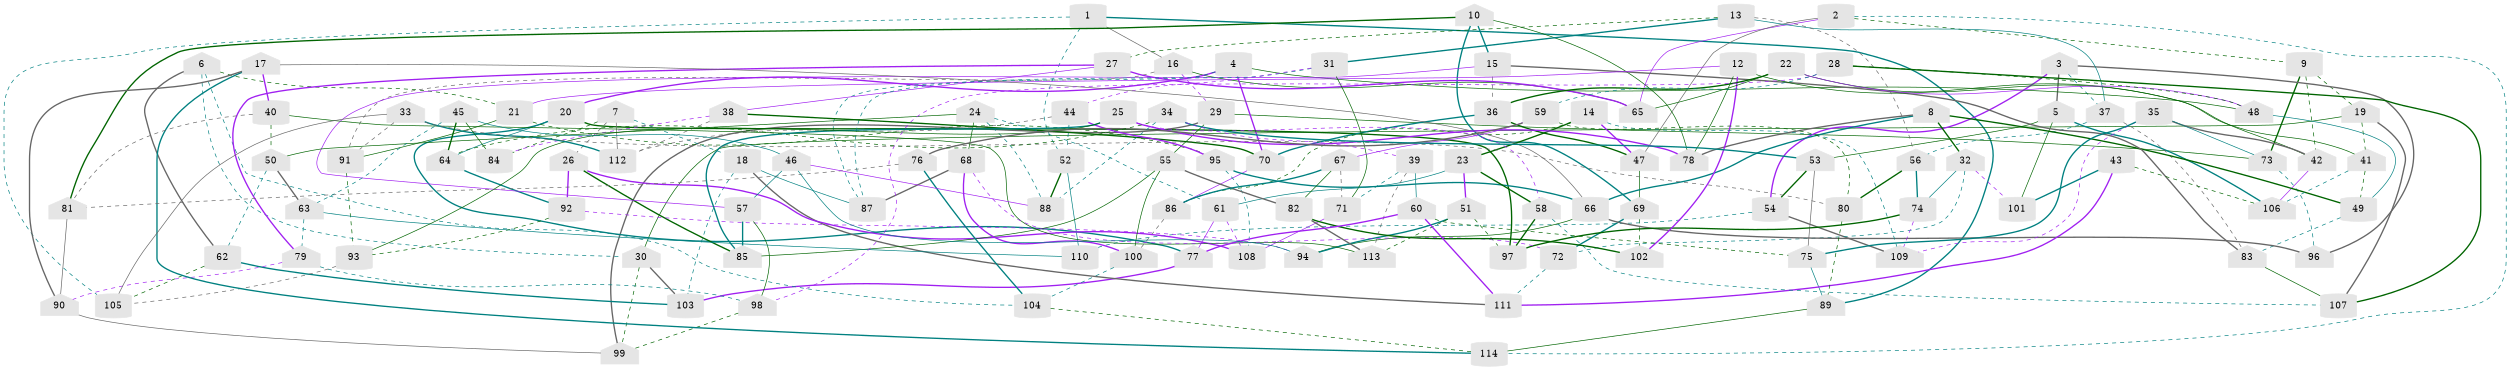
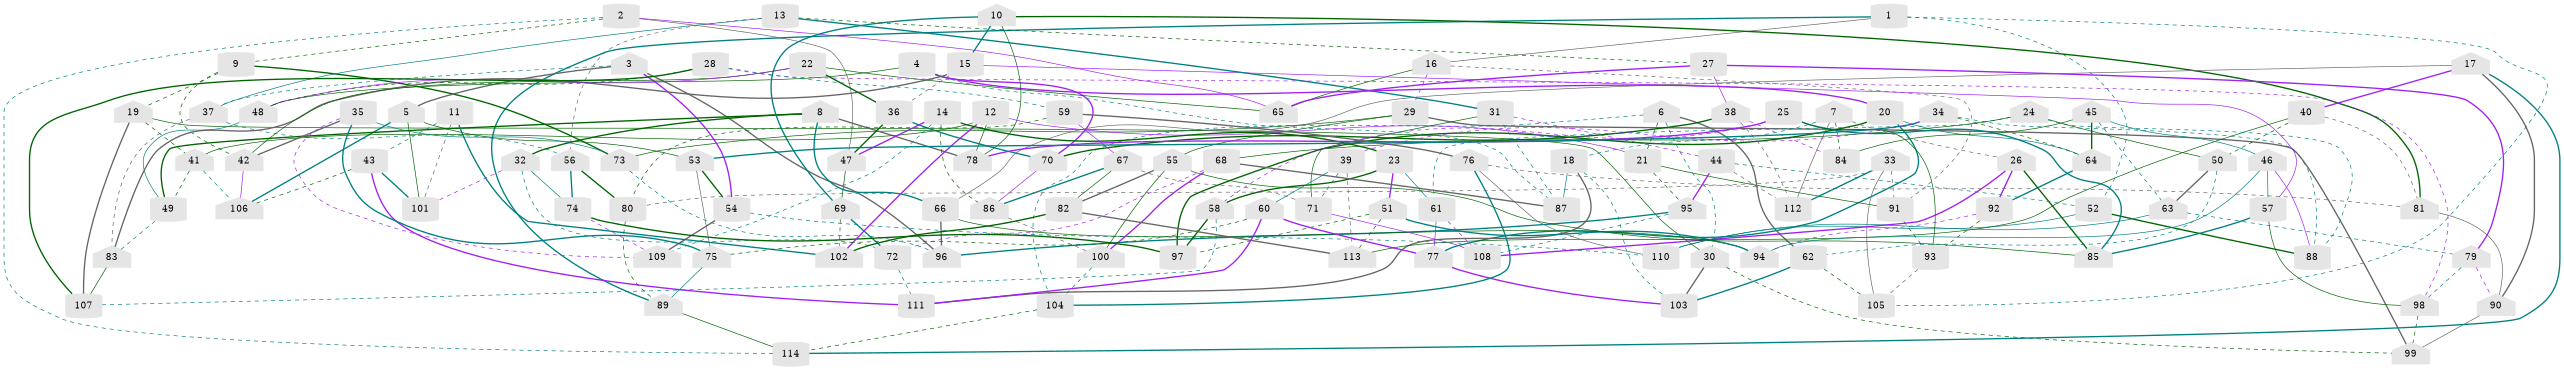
node "11": added
edge "95" -- "66": now "95" -- "96"
edge "76" -- "110": added
